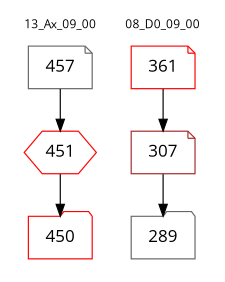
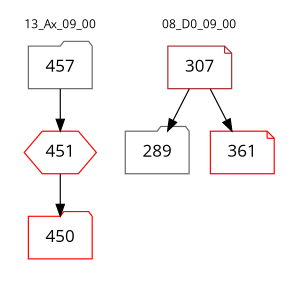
node "457": shape note -> folder
edge "361" -> "307": reversed
